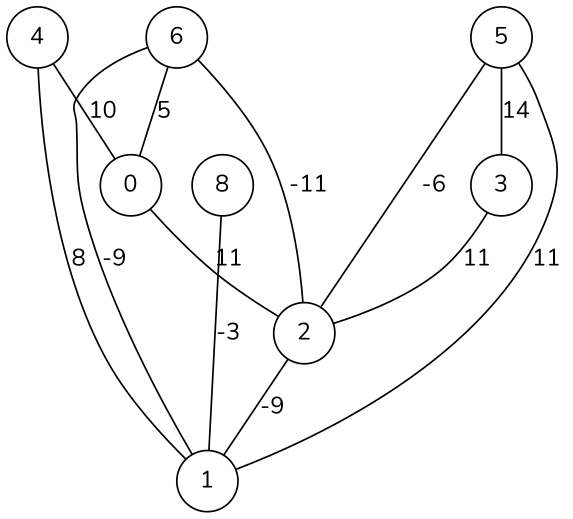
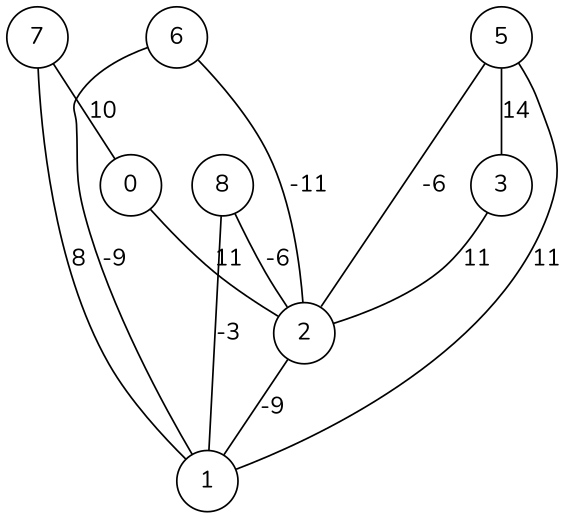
node "4": label "4" -> "7"
edge "6" -- "0": removed, label "5"
edge "8" -- "2": added, label "-6"
